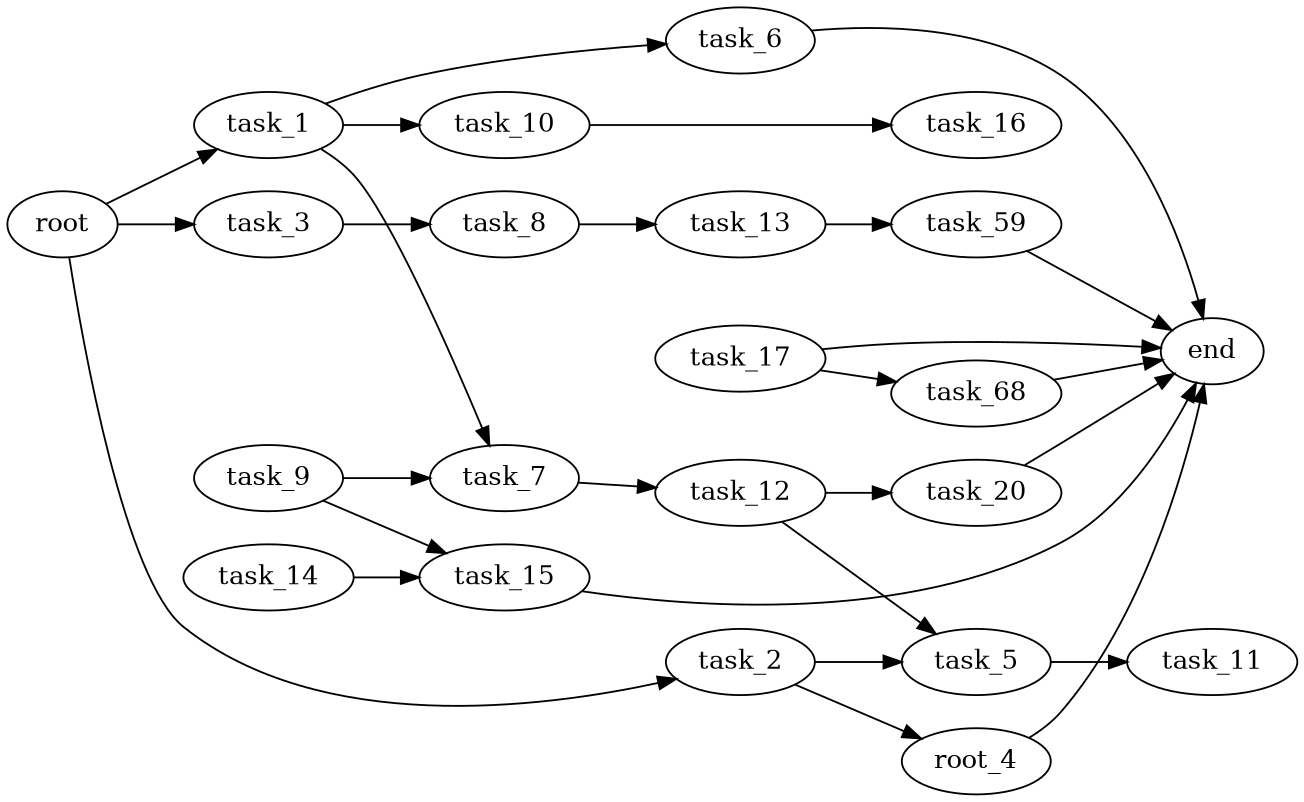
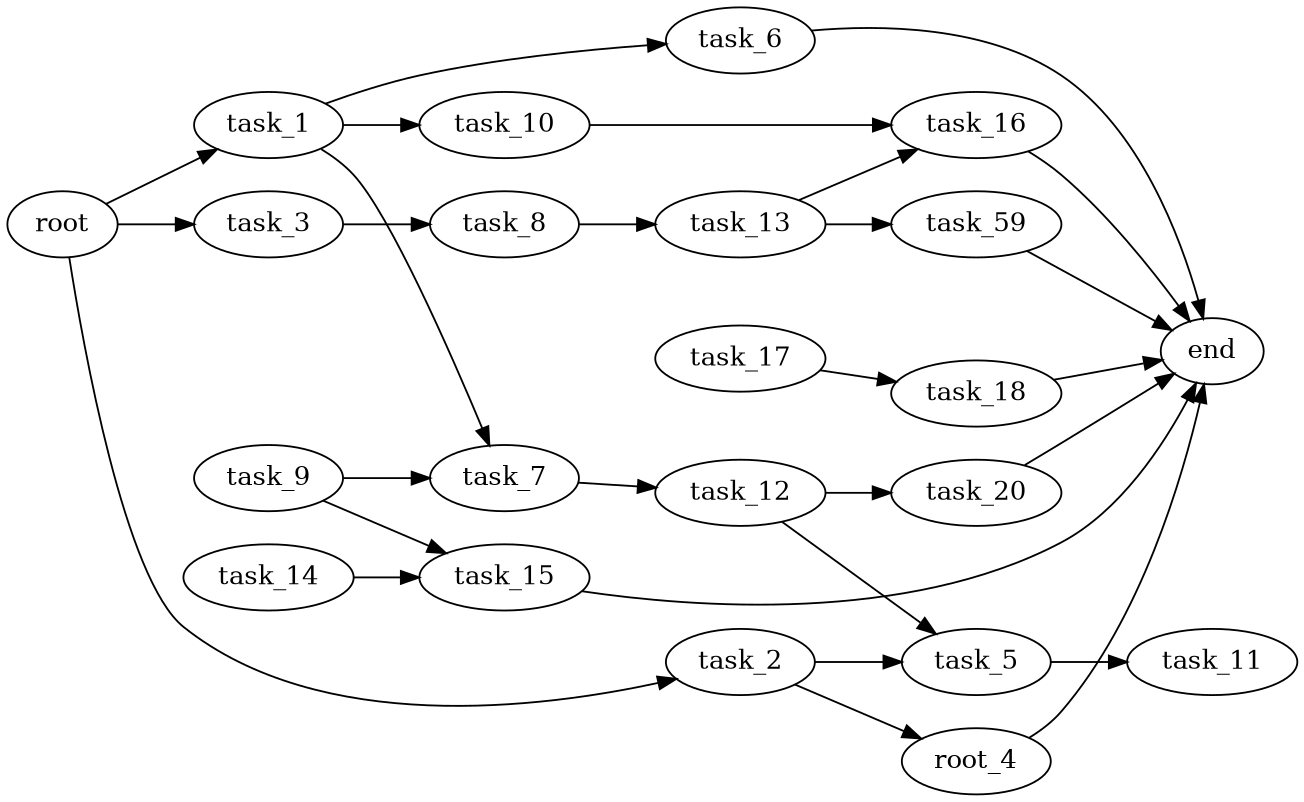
edge "task_13" -> "task_16": added
edge "task_17" -> "end": now "task_16" -> "end"
node "task_68": label "task_68" -> "task_18"
